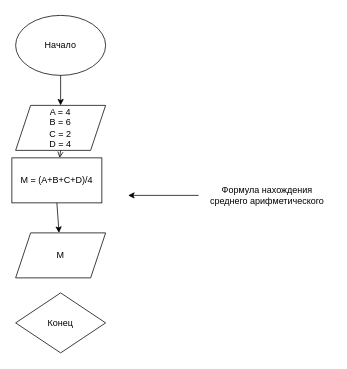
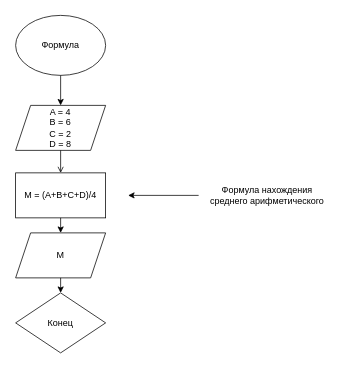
node "Начало": label "Начало" -> "Формула"
node "A = 4B = 6C = 2D = 4": label "A = 4B = 6C = 2D = 4" -> "A = 4B = 6C = 2D = 8"
node "M = (A+B+C+D)/4": moved (57, 180) -> (60, 195)
edge "M" -> "Конец": added
